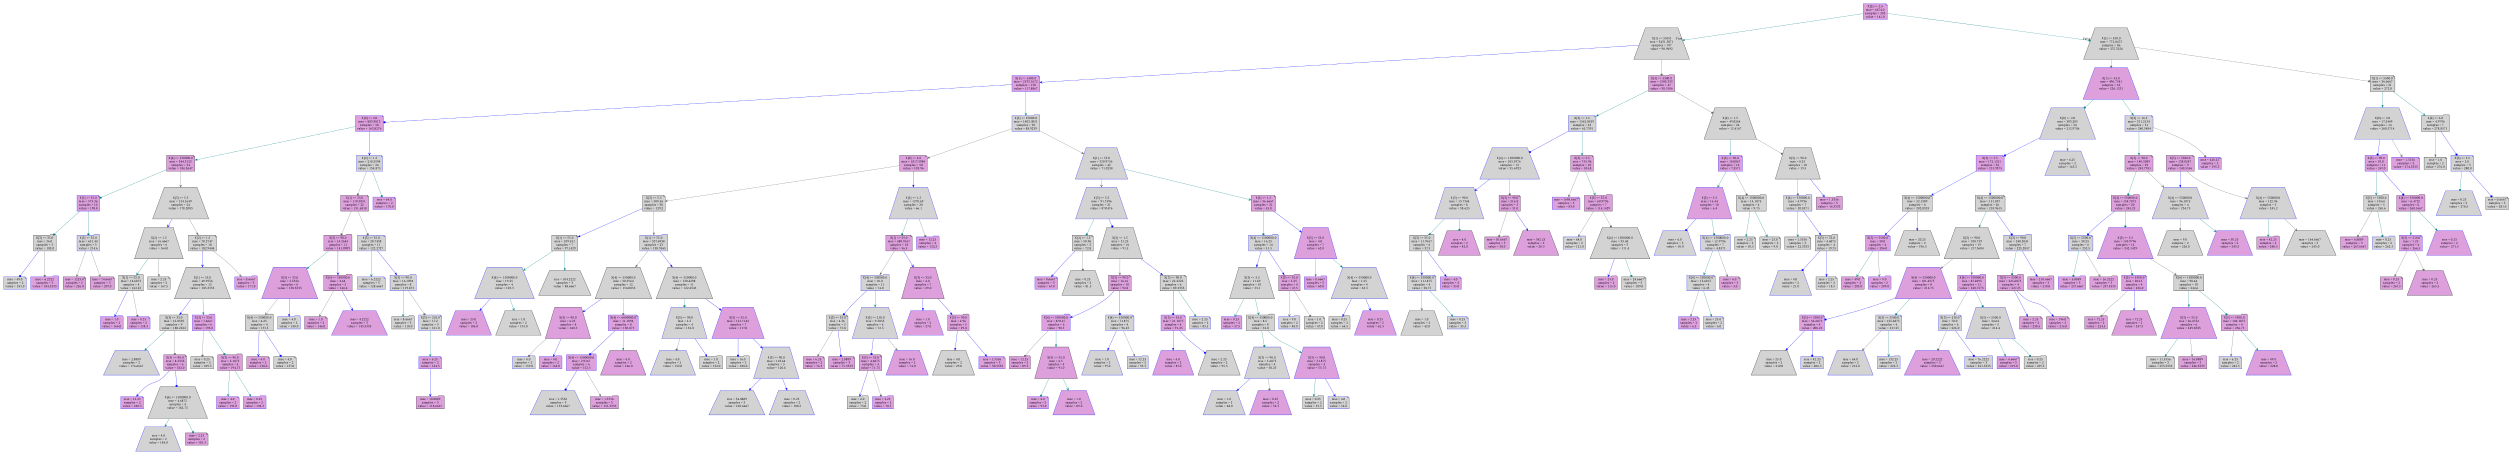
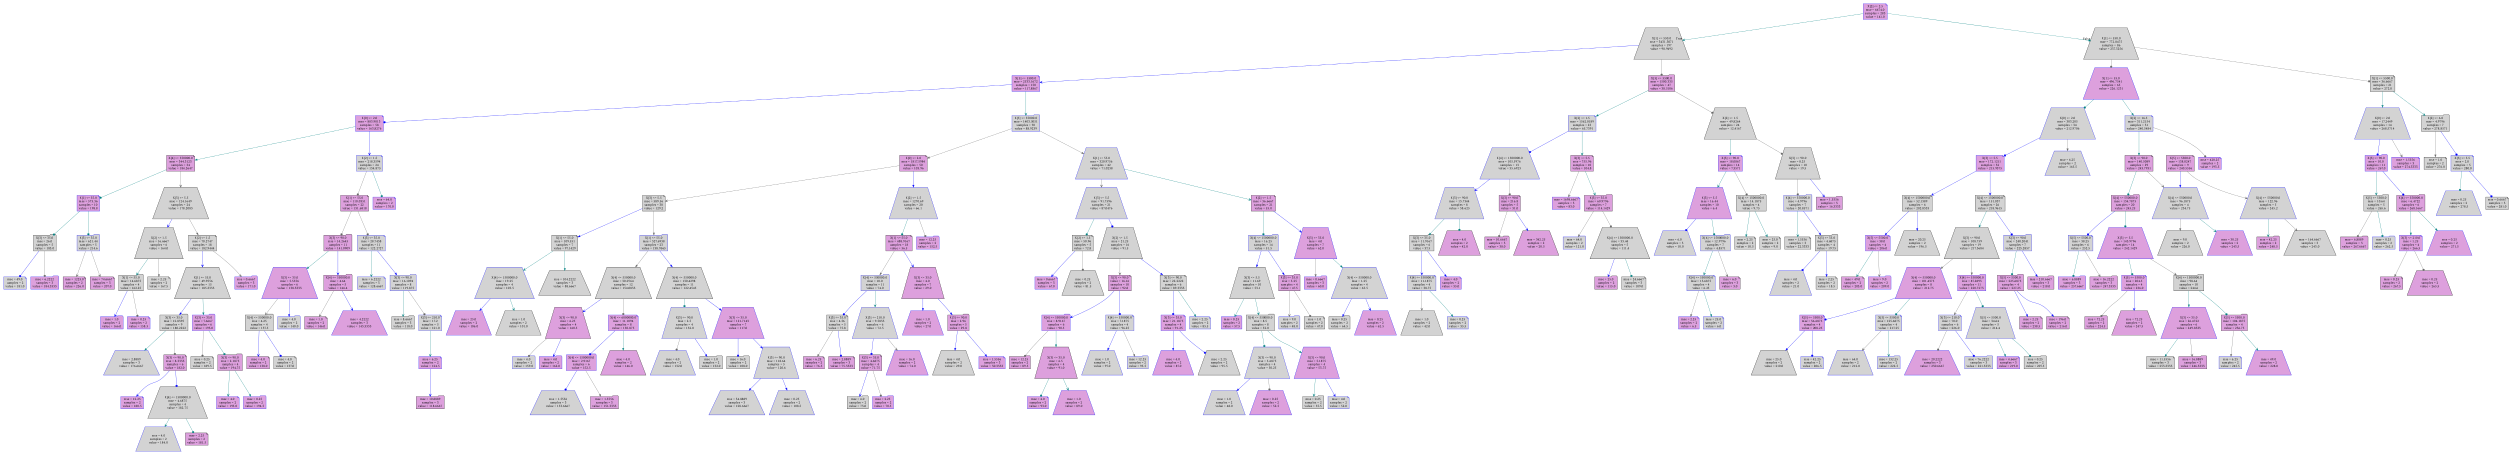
node "X[3] <= 90.0 mse = 16.16 samples = 10 value = 92.8": label "X[3] <= 90.0 mse = 16.16 samples = 10 value = 92.8" -> "X[3] <= 90.0 value = 16.16 samples = 10 value = 92.8"
